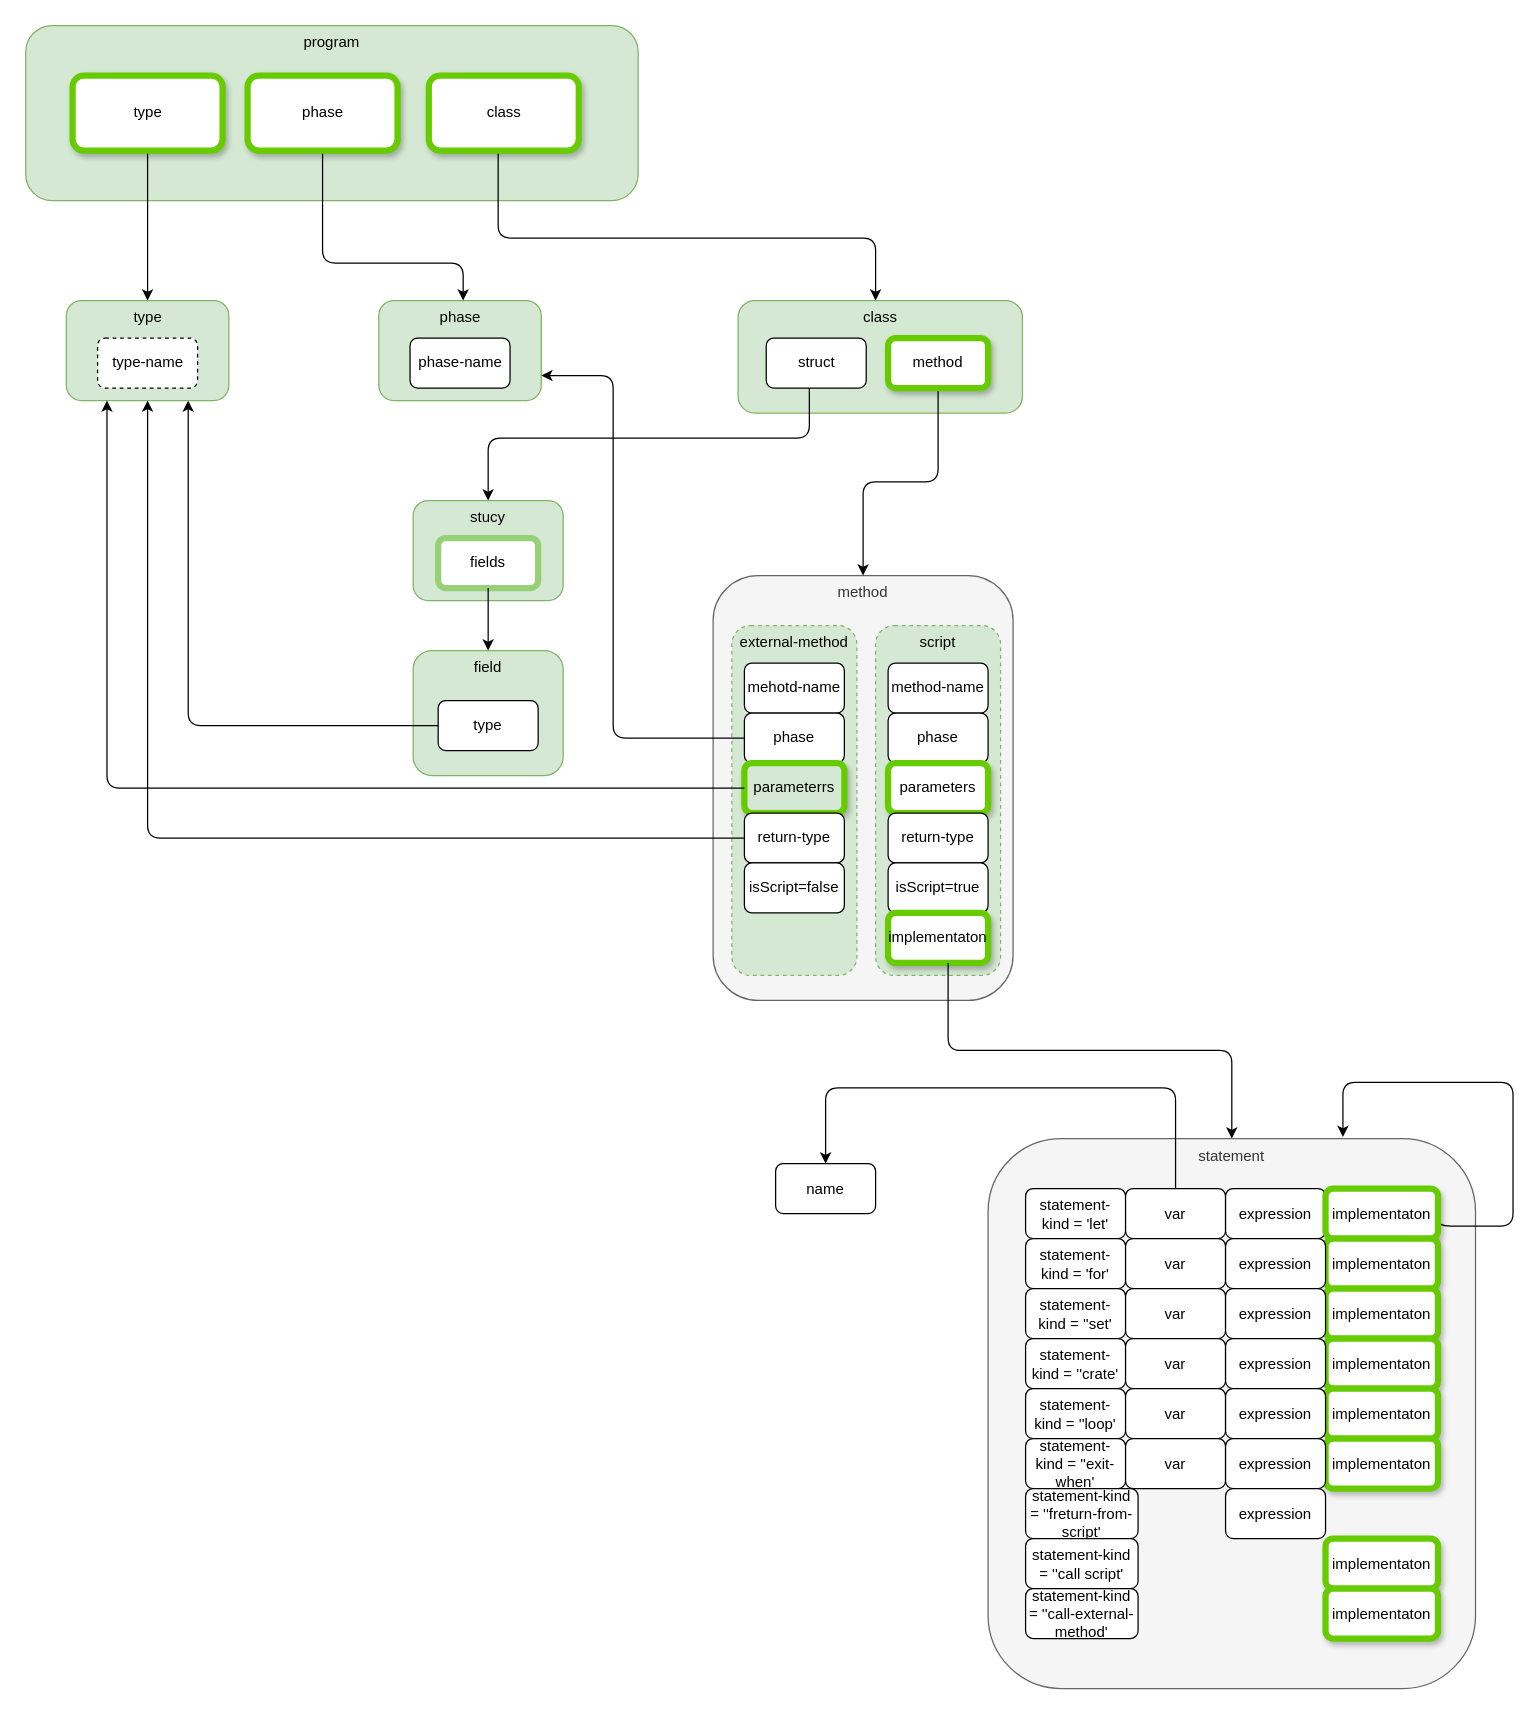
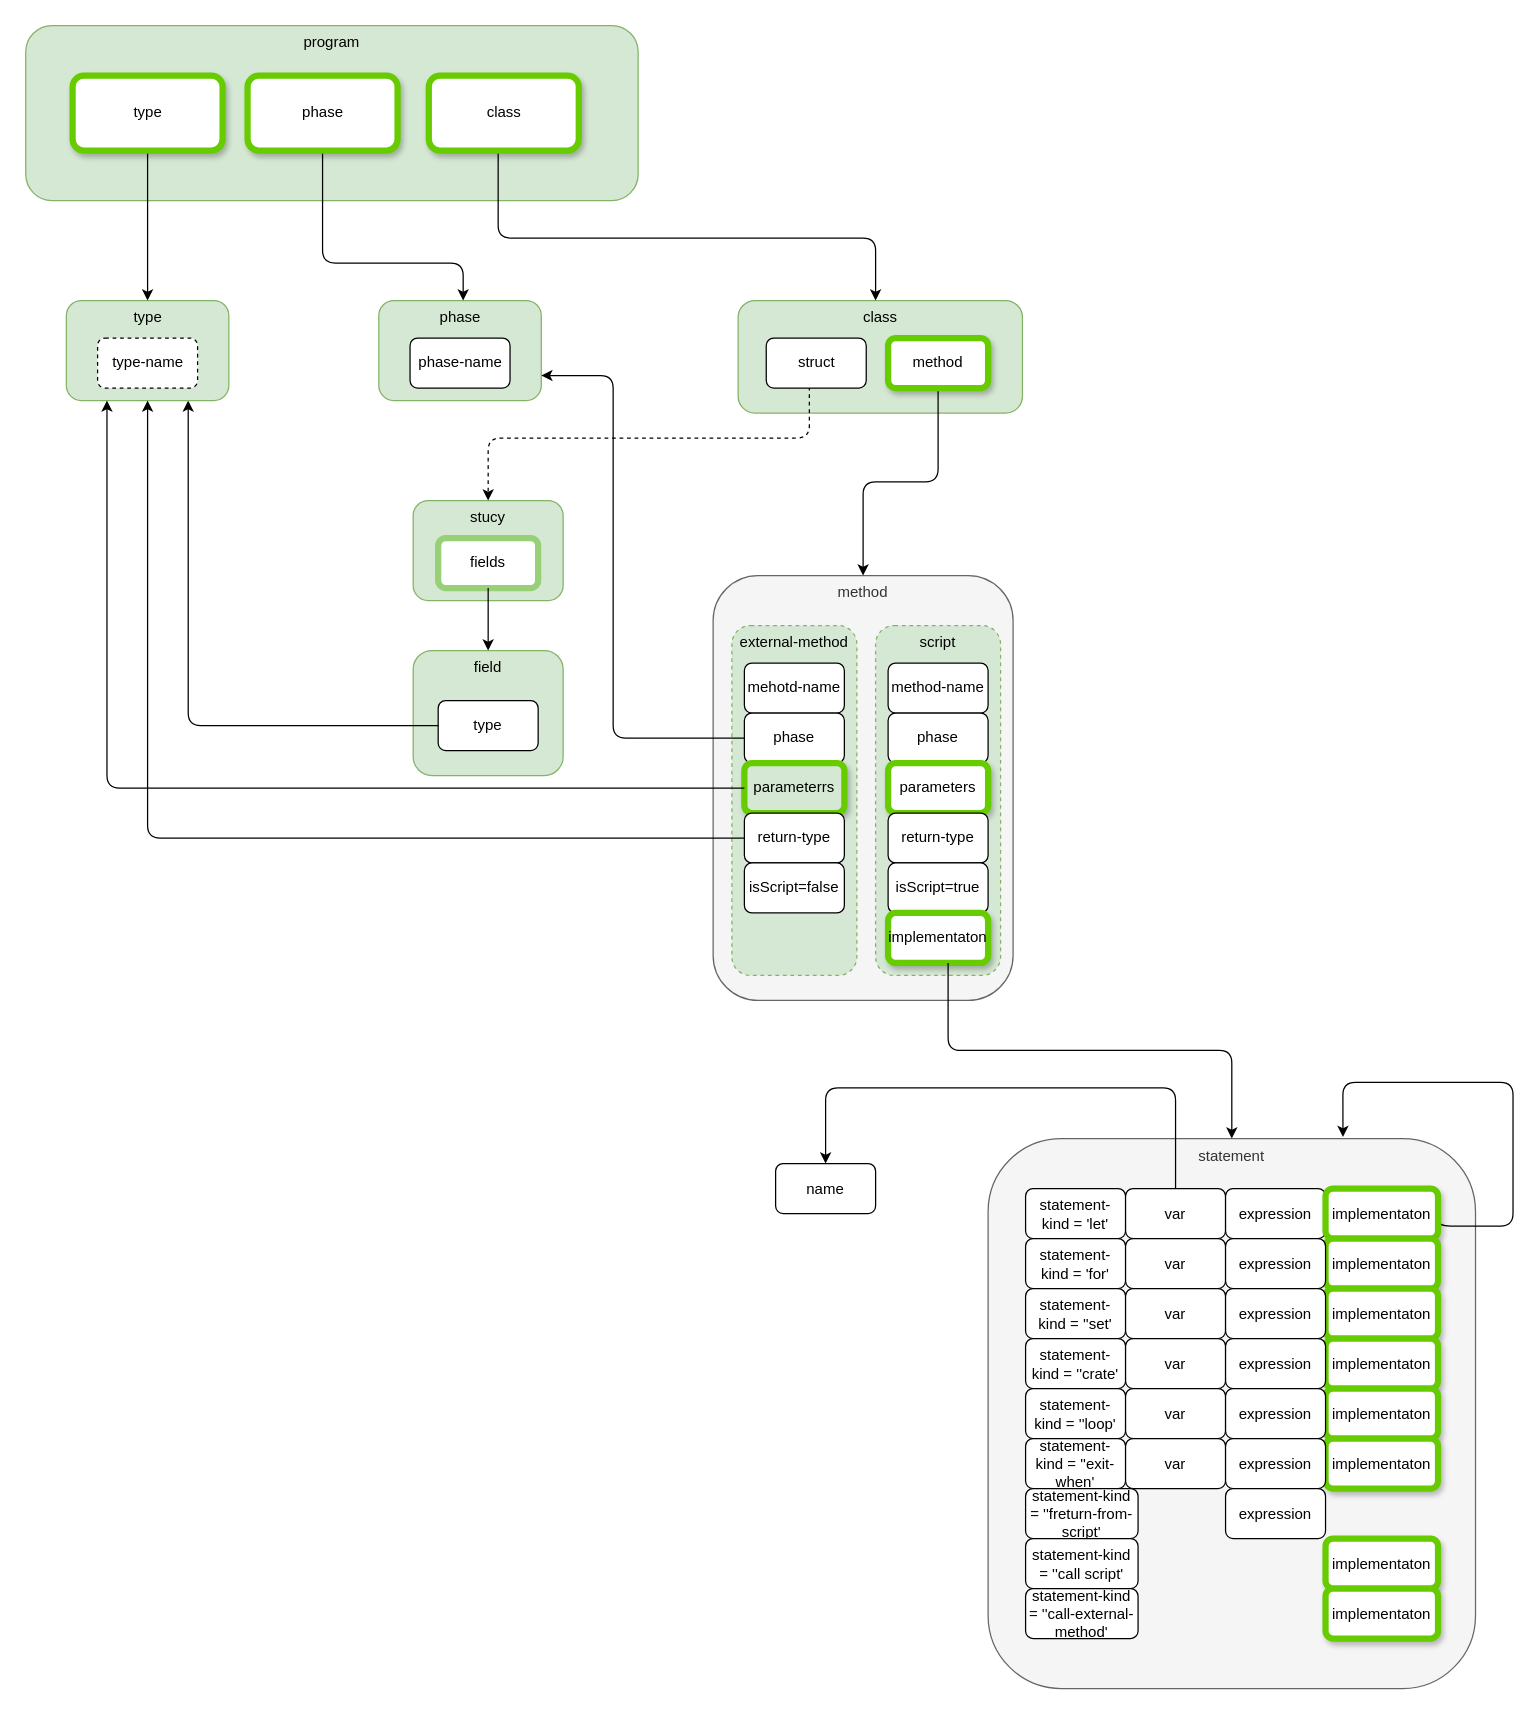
edge "struct" -> "stucy": style solid -> dashed
